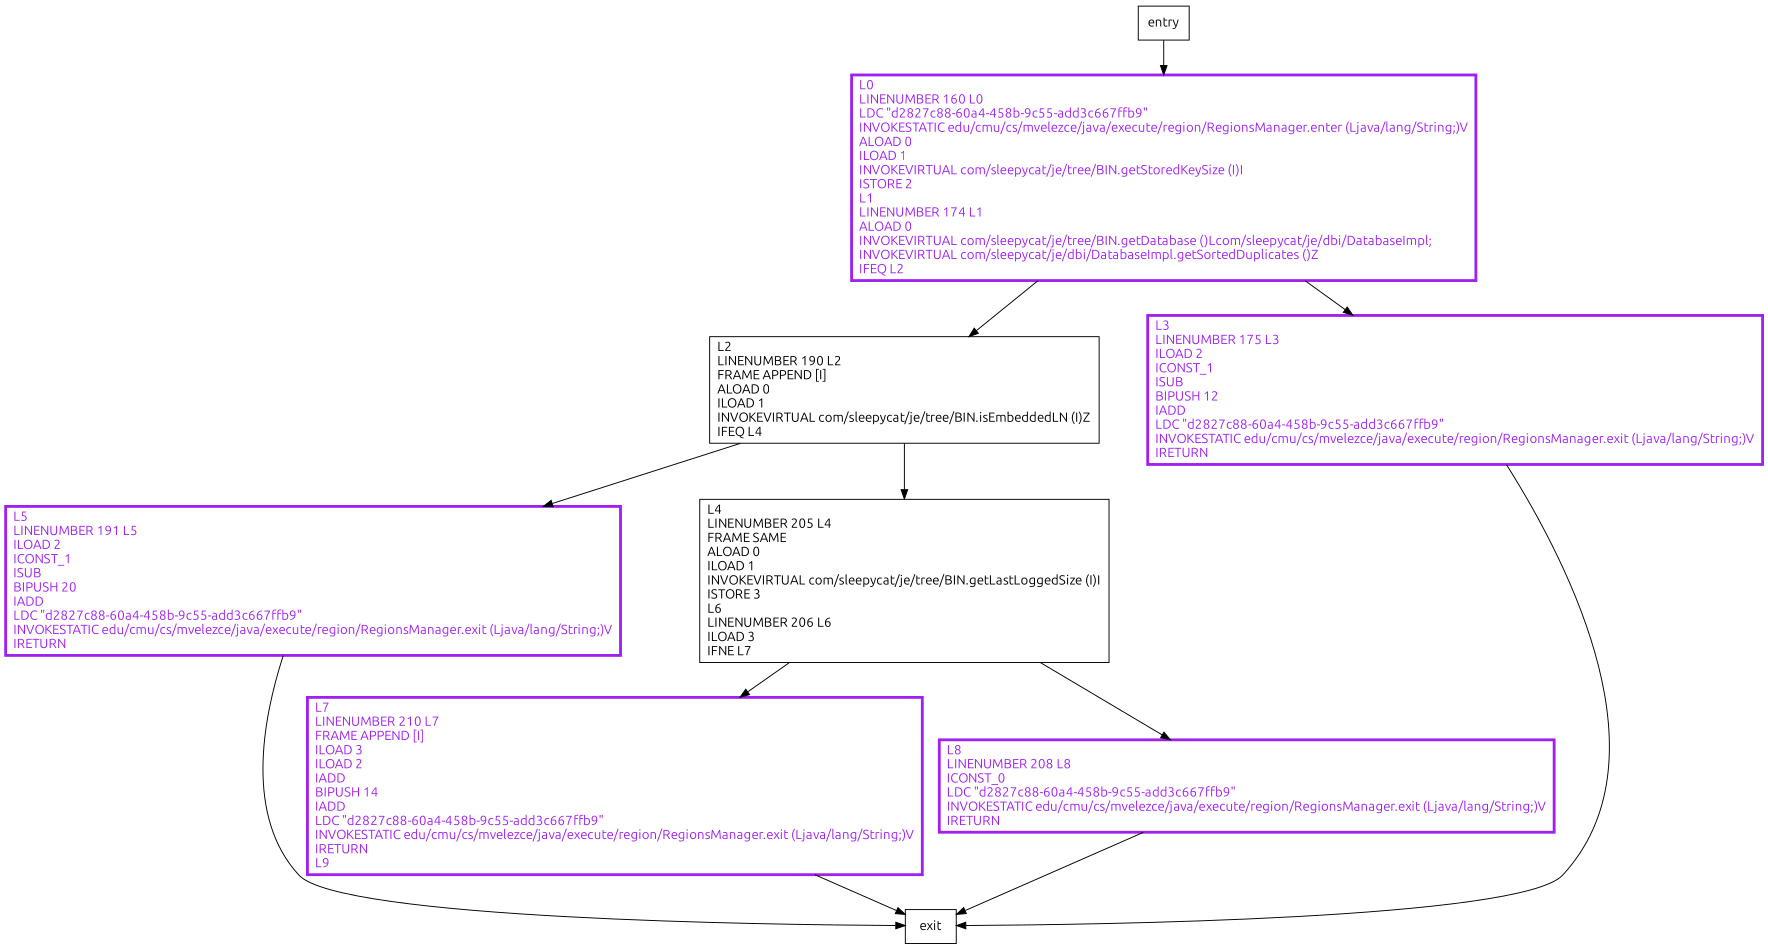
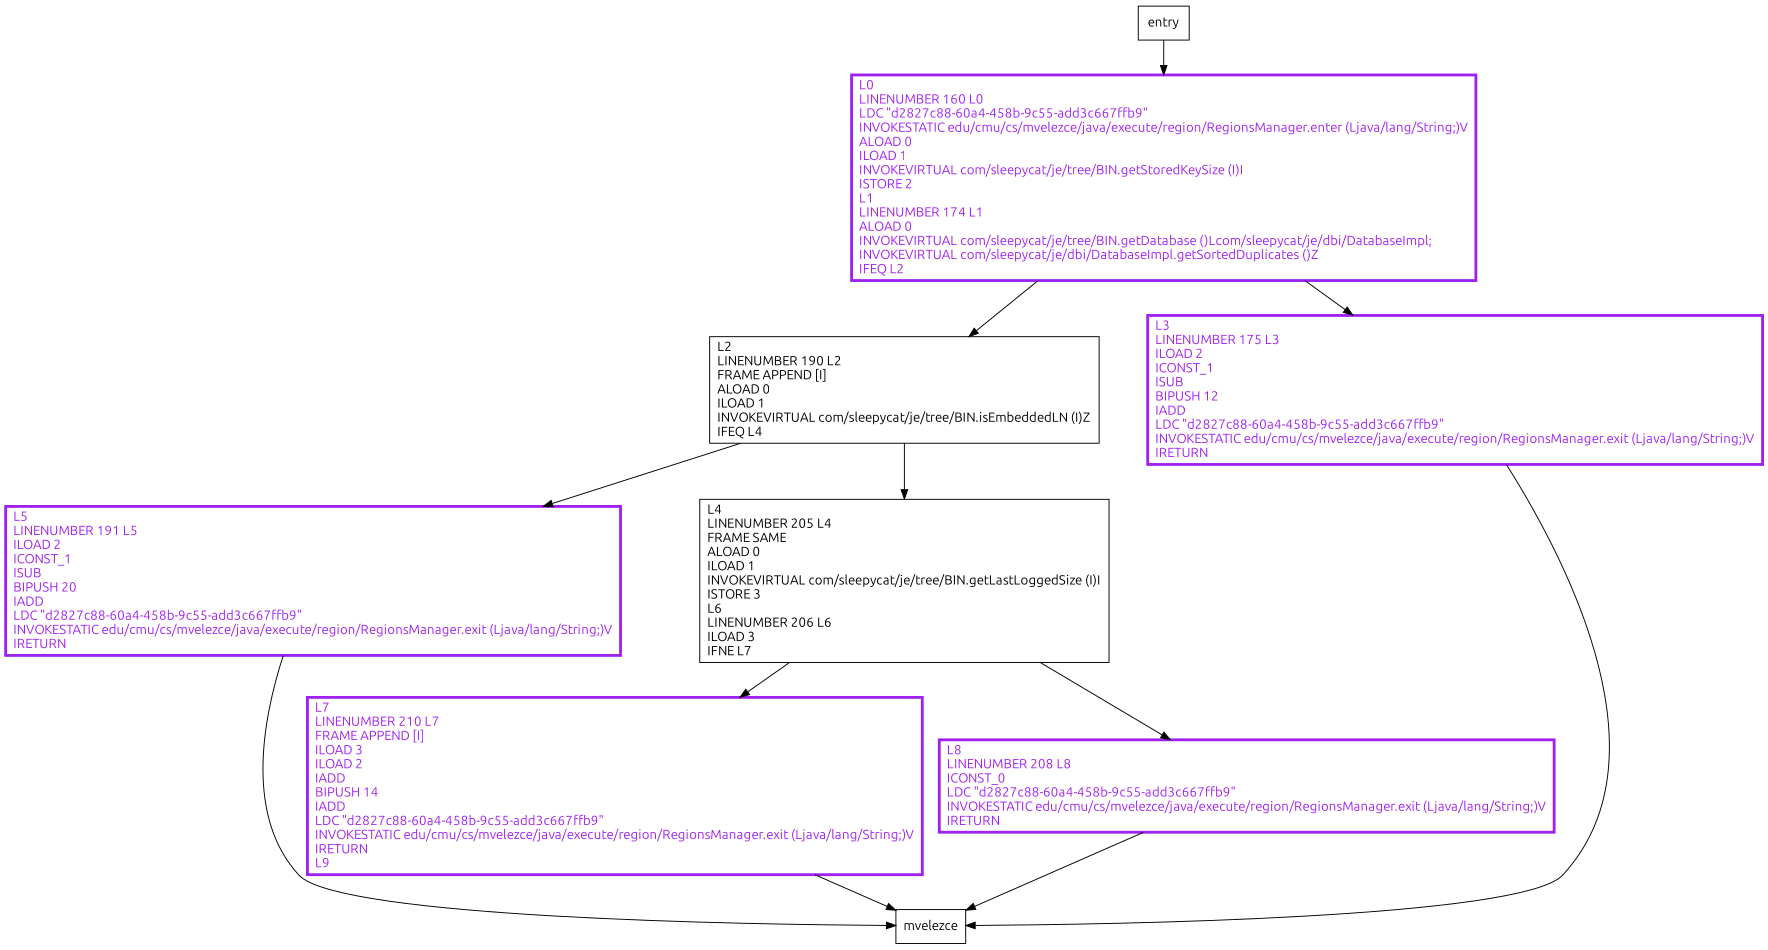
node "exit": label "exit" -> "mvelezce"
